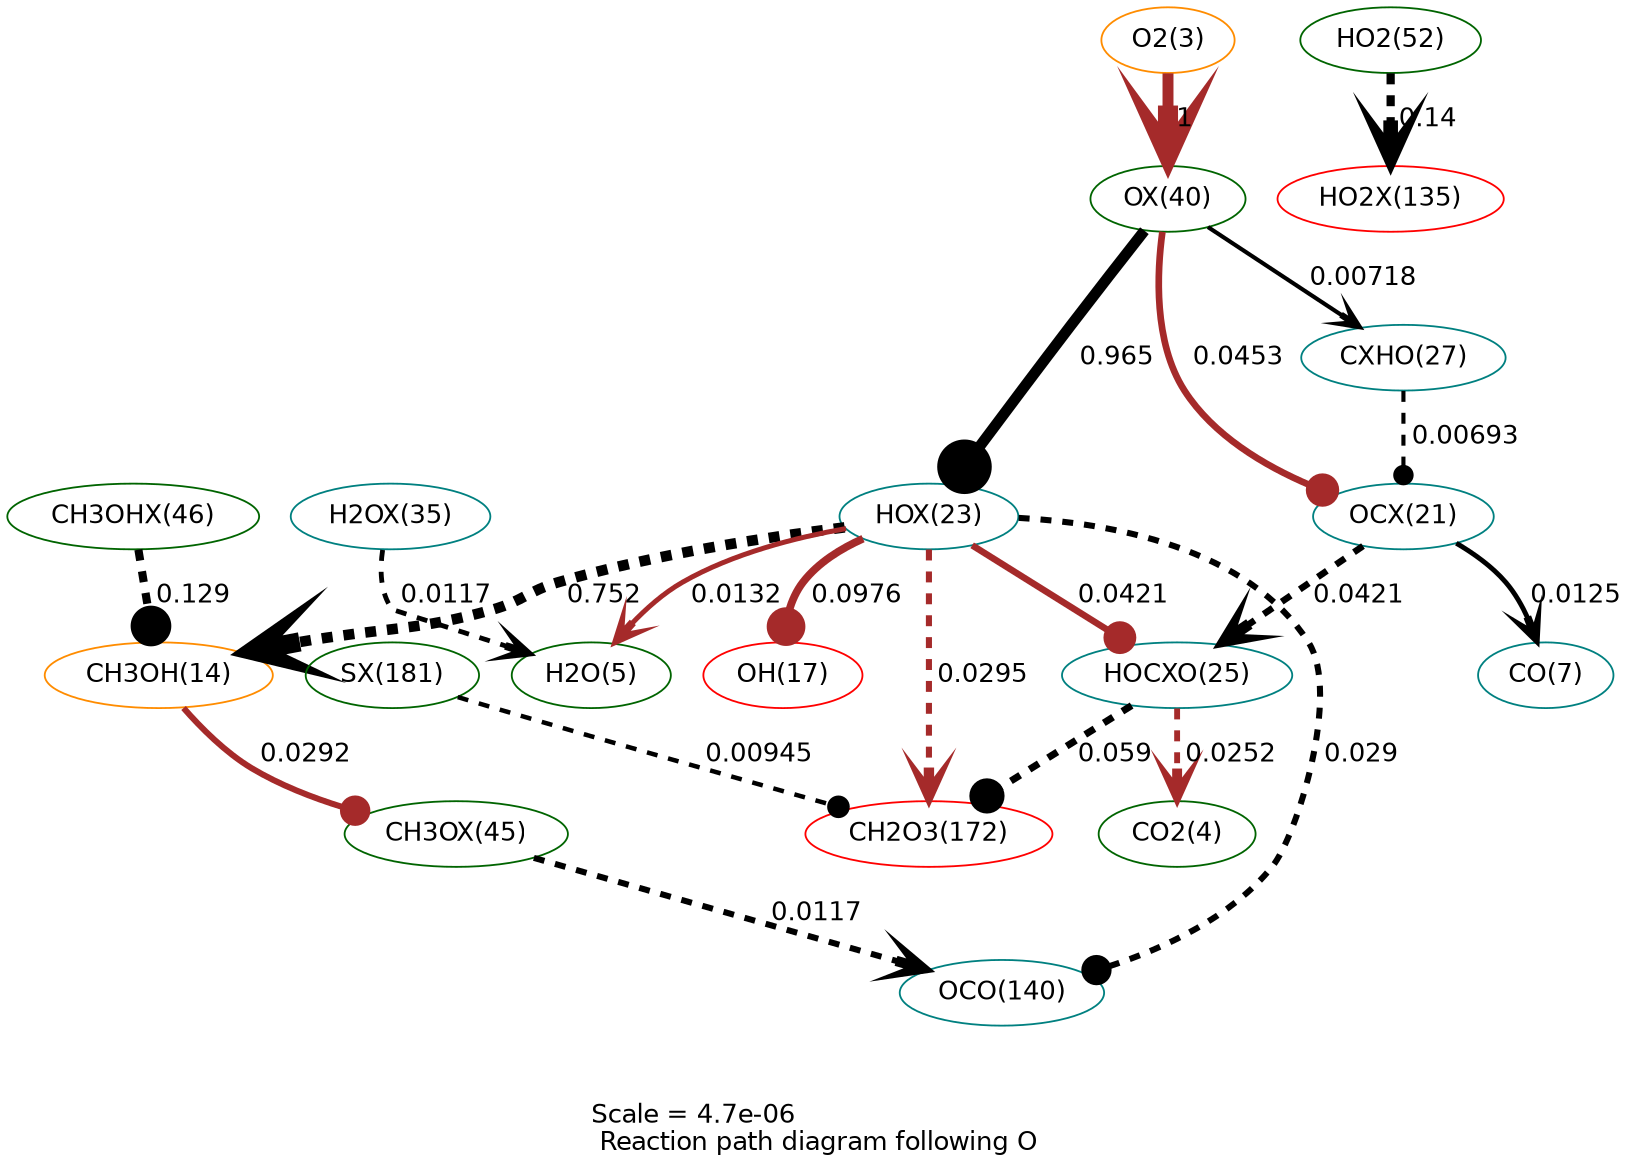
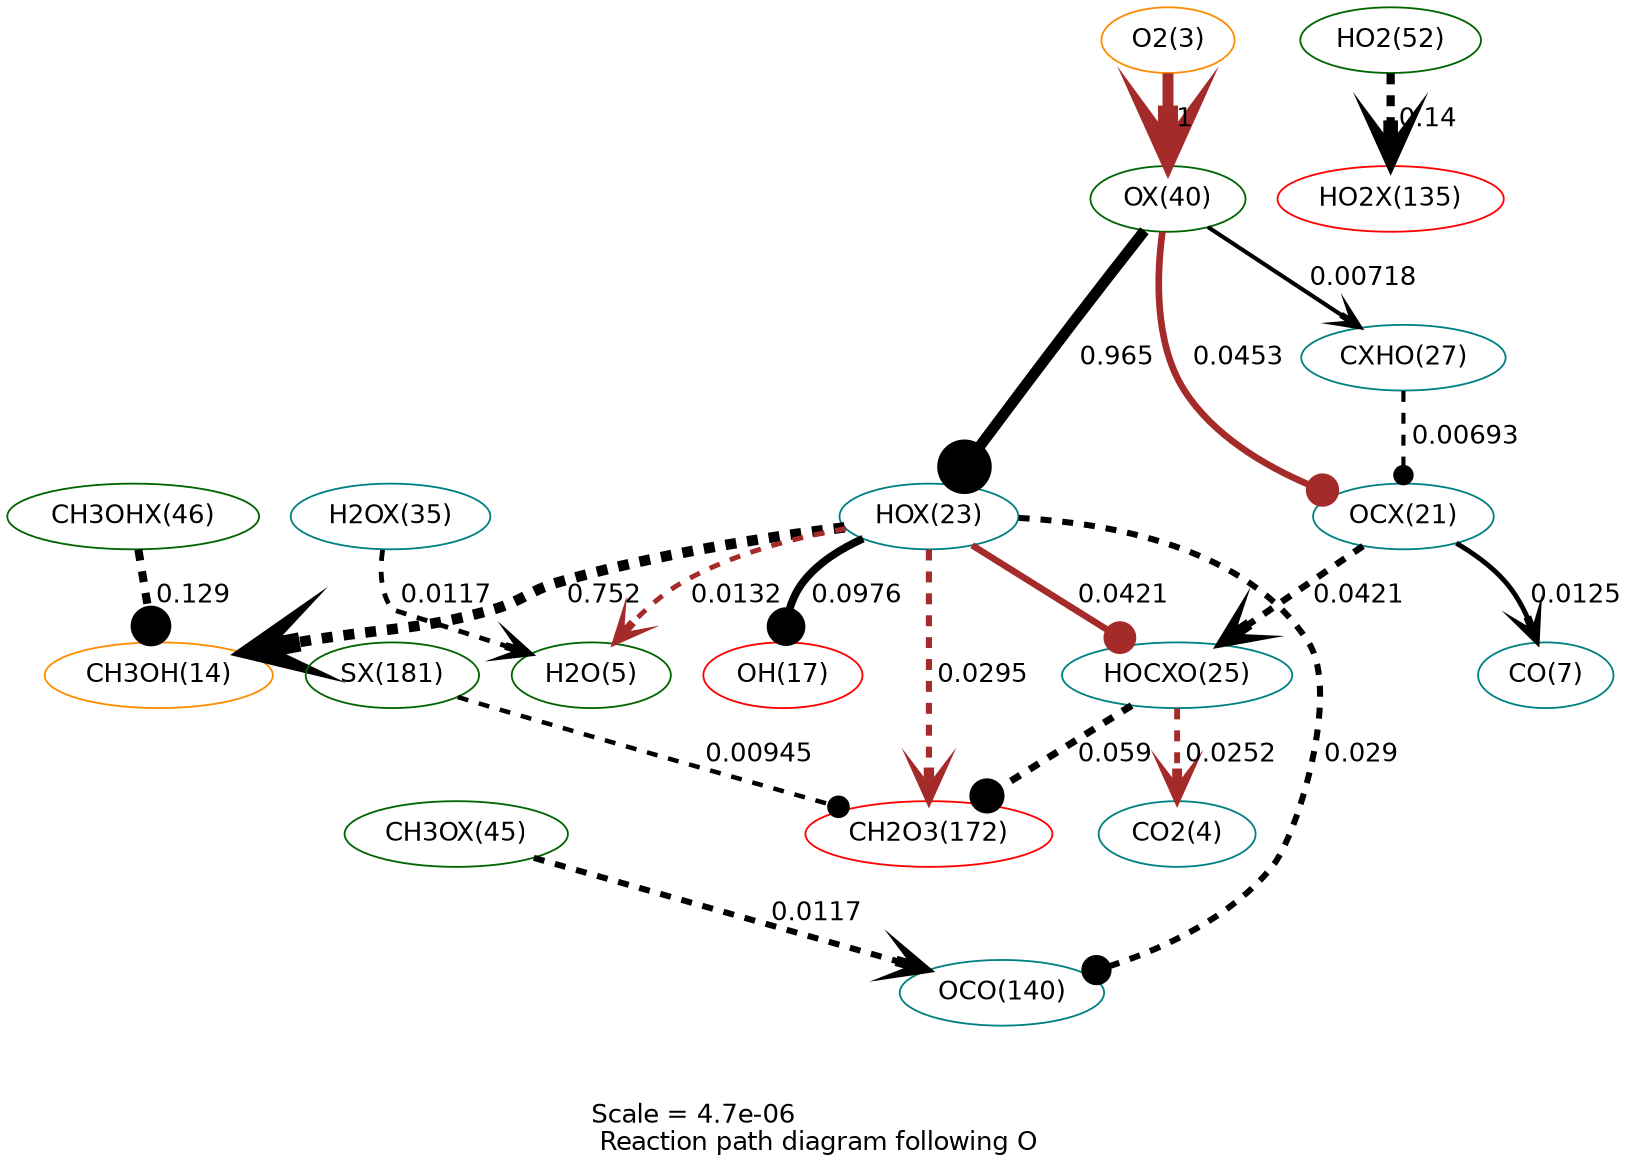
edge "HOX(23)" -> "H2O(5)": style bold -> dashed
edge "HOX(23)" -> "OH(17)": color brown -> black
edge "CH3OH(14)" -> "CH3OX(45)": removed, label "0.0292"
node "CO2(4)": color darkgreen -> teal
